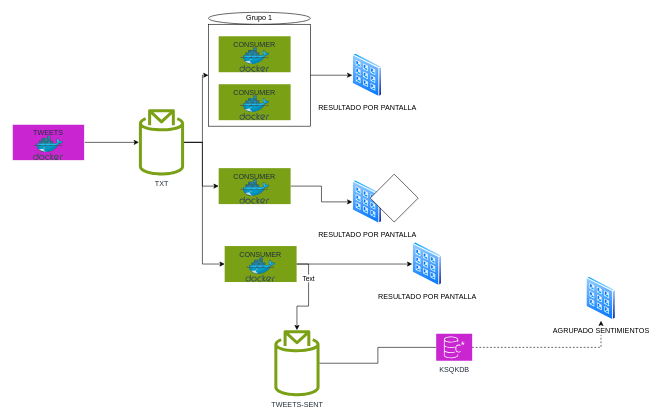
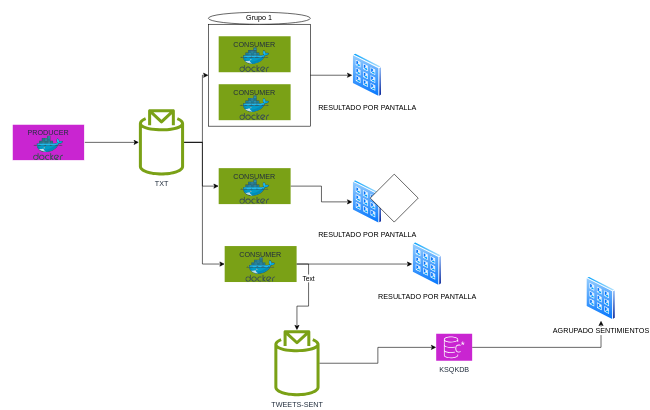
node "TWEETS": label "TWEETS" -> "PRODUCER"
edge "KSQKDB" -- "TWEETS-SENT": arrowhead none -> classic
edge "KSQKDB" -> "AGRUPADO SENTIMIENTOS": style dashed -> solid
